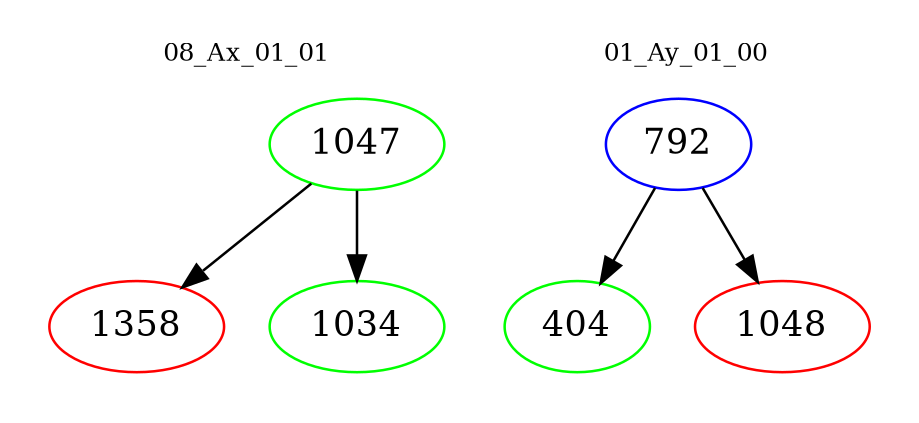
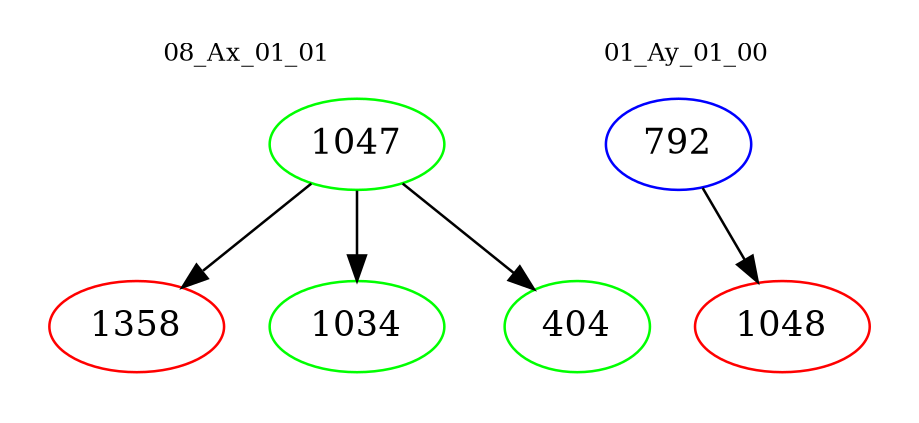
edge "792" -> "404": now "1047" -> "404"
